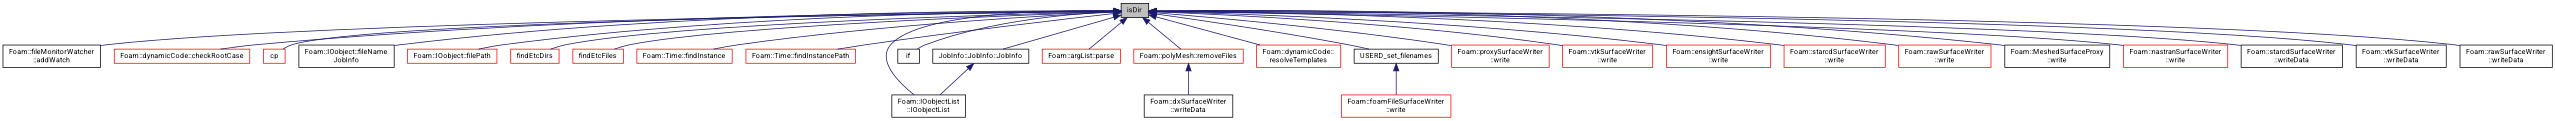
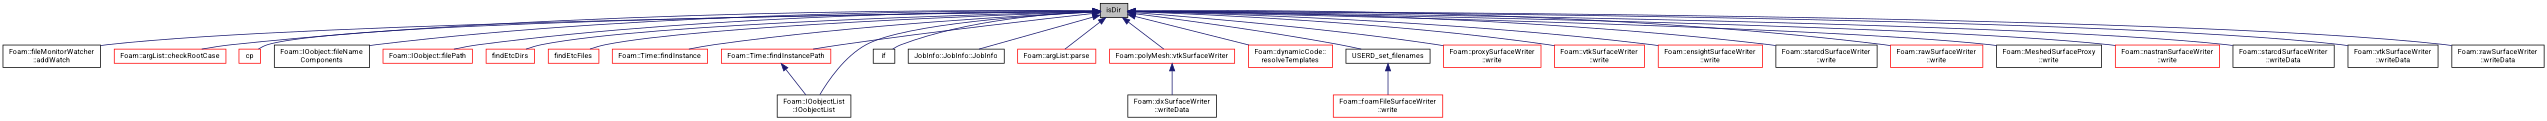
node "Foam::dynamicCode::checkRootCase": label "Foam::dynamicCode::checkRootCase" -> "Foam::argList::checkRootCase"
node "Foam::IOobject::fileName JobInfo": label "Foam::IOobject::fileName JobInfo" -> "Foam::IOobject::fileName Components"
node "Foam::polyMesh::removeFiles": label "Foam::polyMesh::removeFiles" -> "Foam::polyMesh::vtkSurfaceWriter"
node "Foam::starcdSurfaceWriter ::write": color red -> black
edge "Foam::IOobjectList ::IOobjectList" -> "JobInfo::JobInfo::JobInfo": now "Foam::IOobjectList ::IOobjectList" -> "Foam::Time::findInstancePath"
